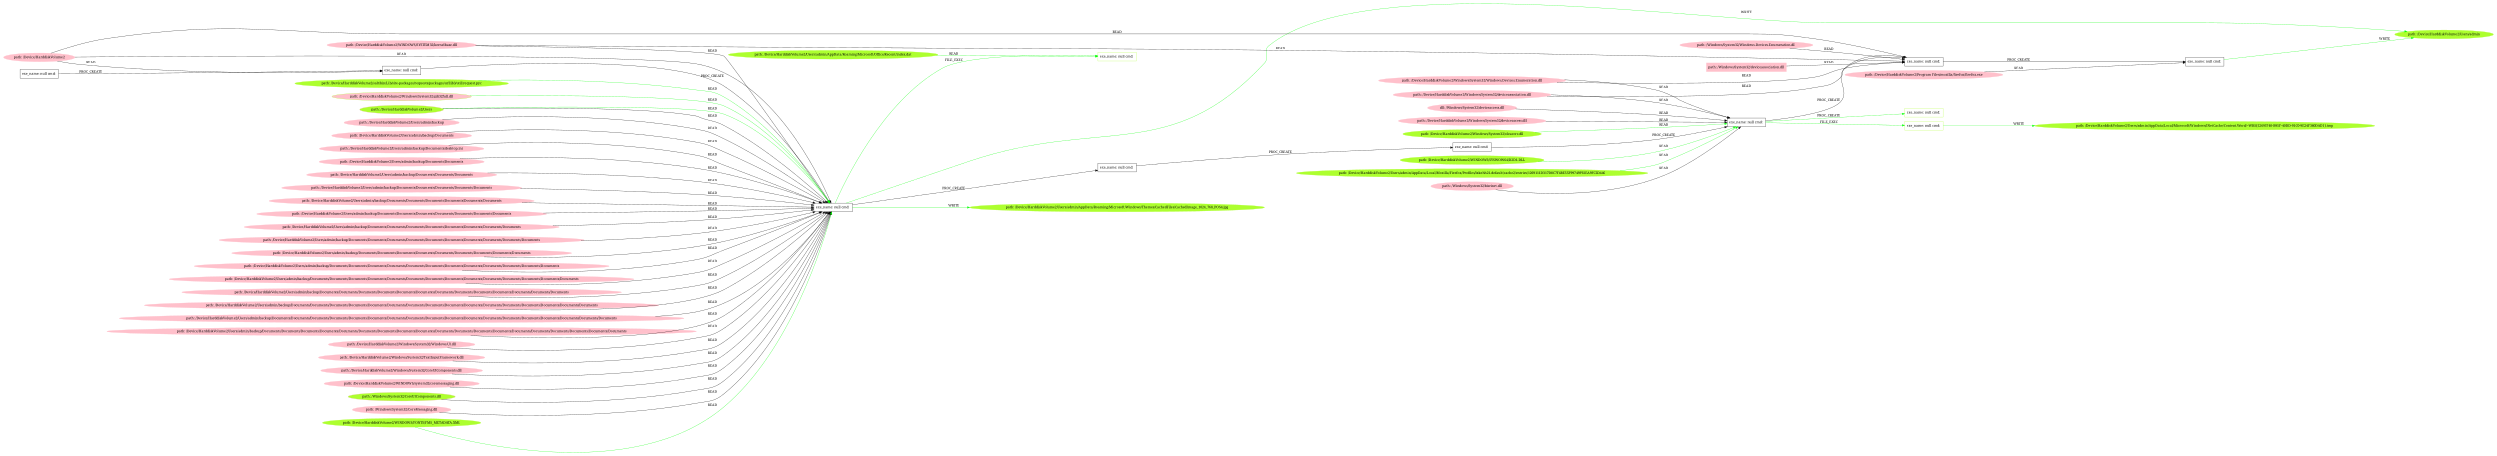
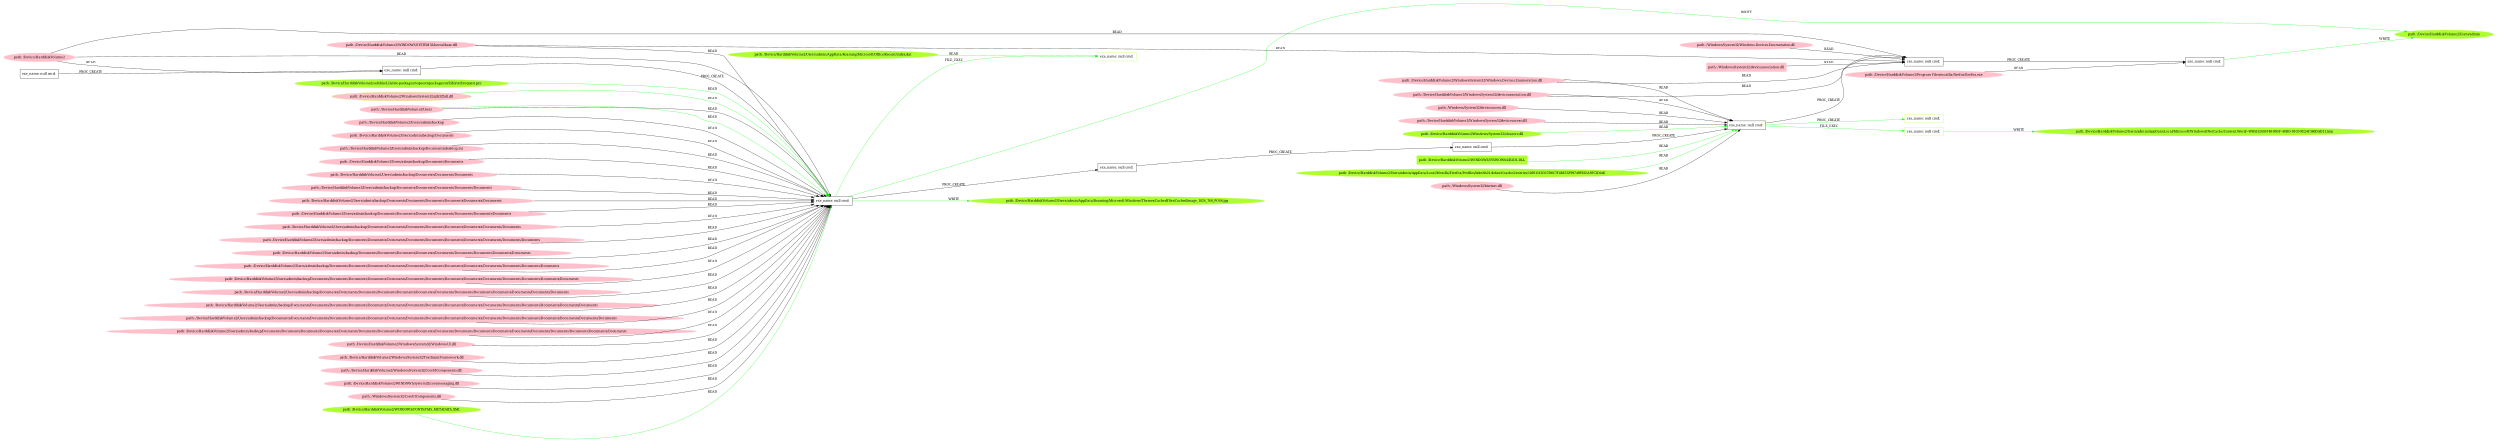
node "dll: /Windows/System32/deviceaccess.dll": label "dll: /Windows/System32/deviceaccess.dll" -> "path: /Windows/System32/deviceaccess.dll"
node "path: /Device/HarddiskVolume2/Users": fillcolor greenyellow -> pink
node "path: /Device/HarddiskVolume2/WINDOWS/SYSWOW64/D2D1.DLL": shape ellipse -> box
node "path: /Windows/System32/CoreUIComponents.dll": fillcolor greenyellow -> pink
node "path: /Windows/System32/CoreMessaging.dll": removed
